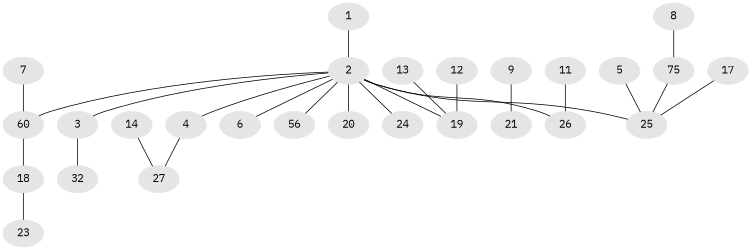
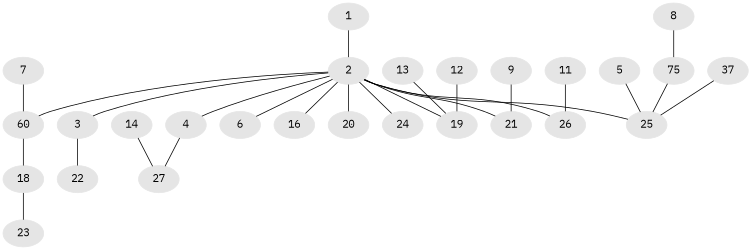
node "17": label "17" -> "37"
edge "2" -- "21": added
node "56": label "56" -> "16"
node "32": label "32" -> "22"
